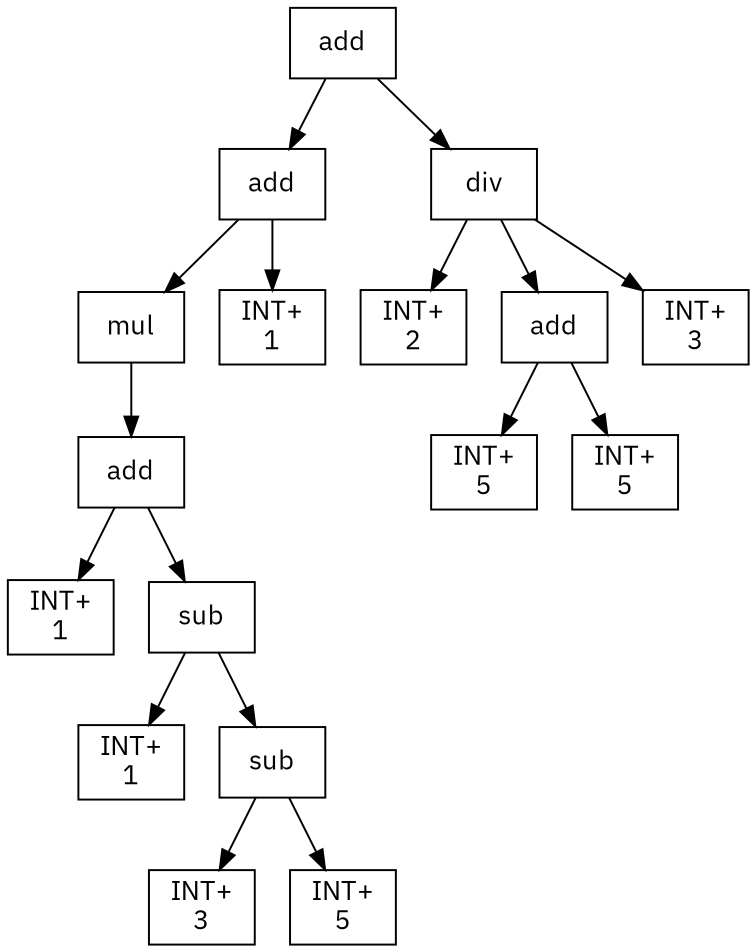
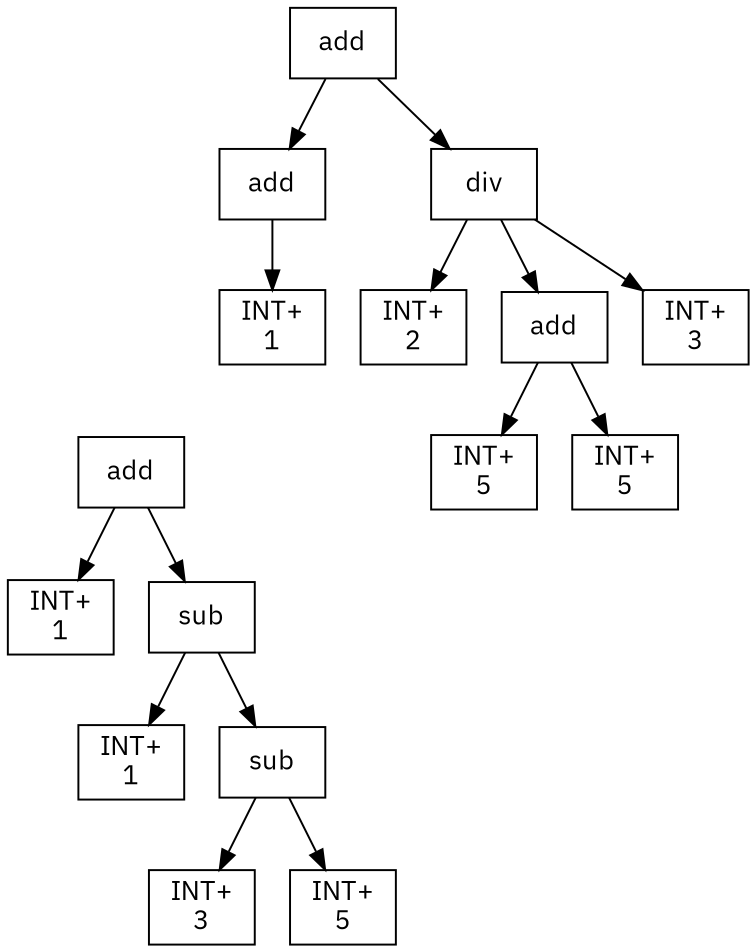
node "mul": removed
